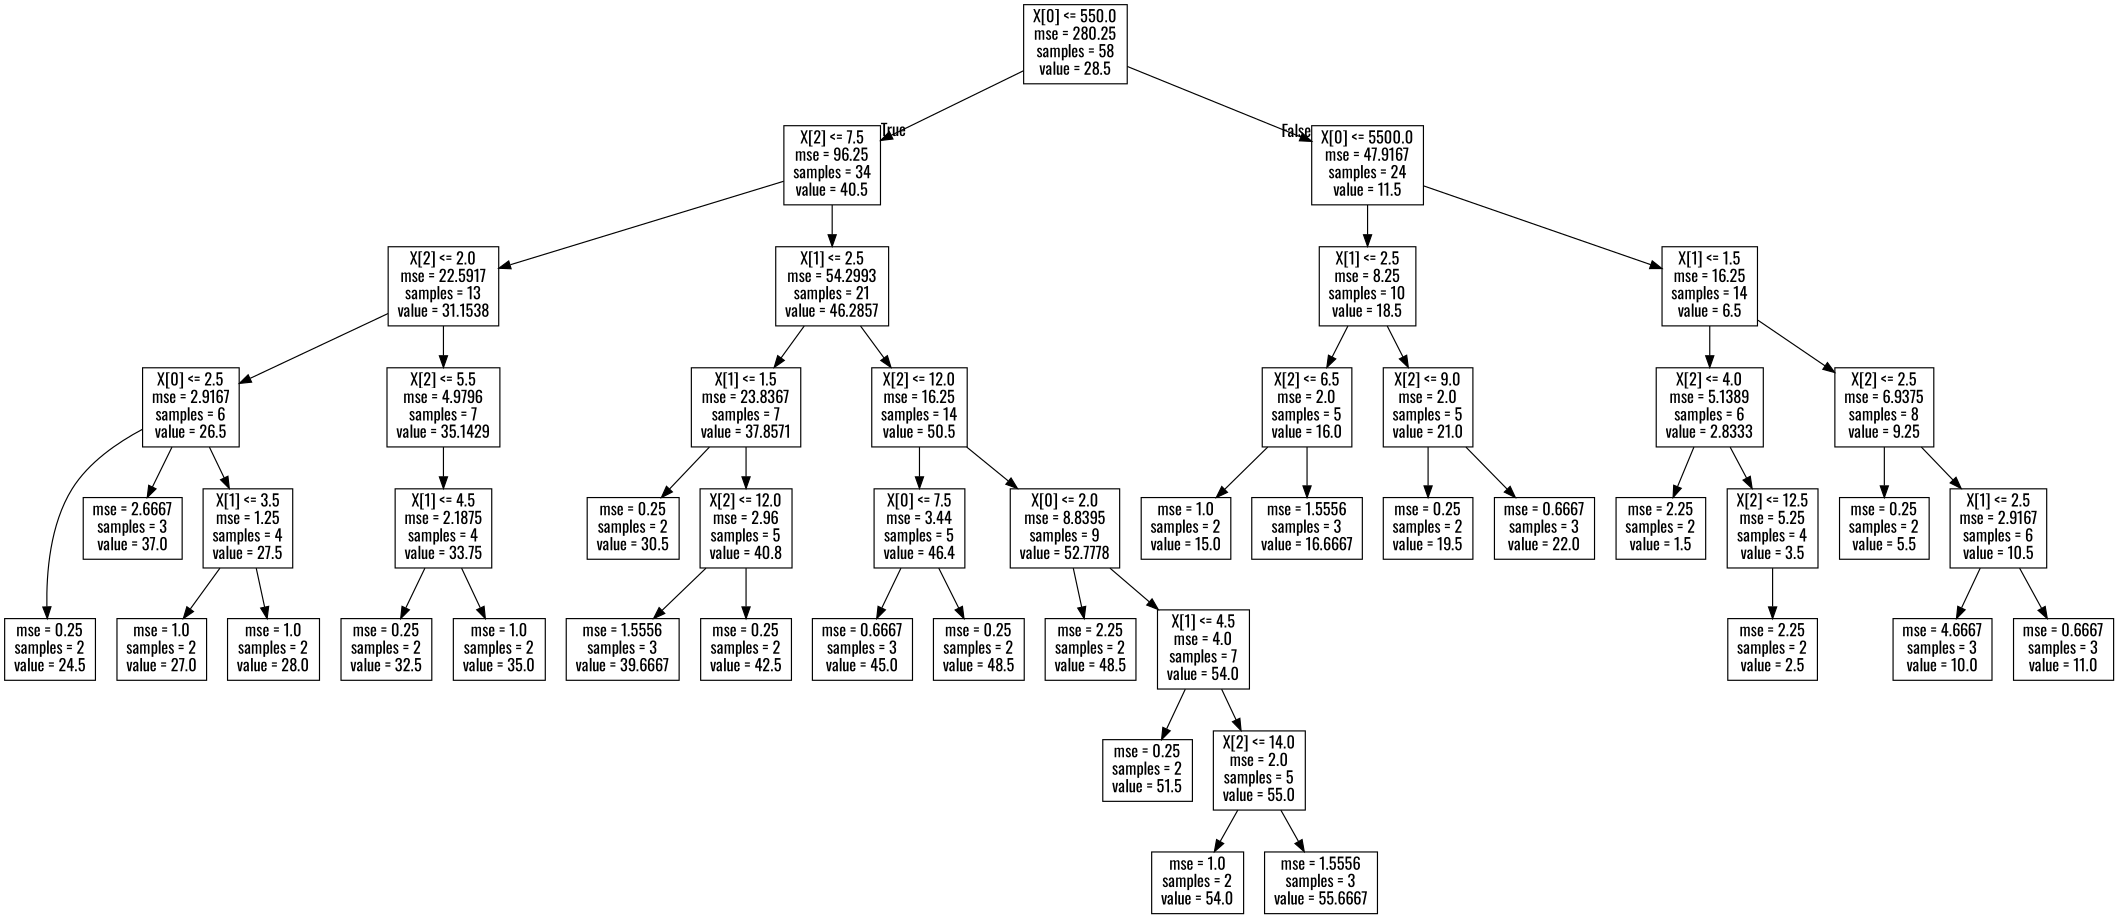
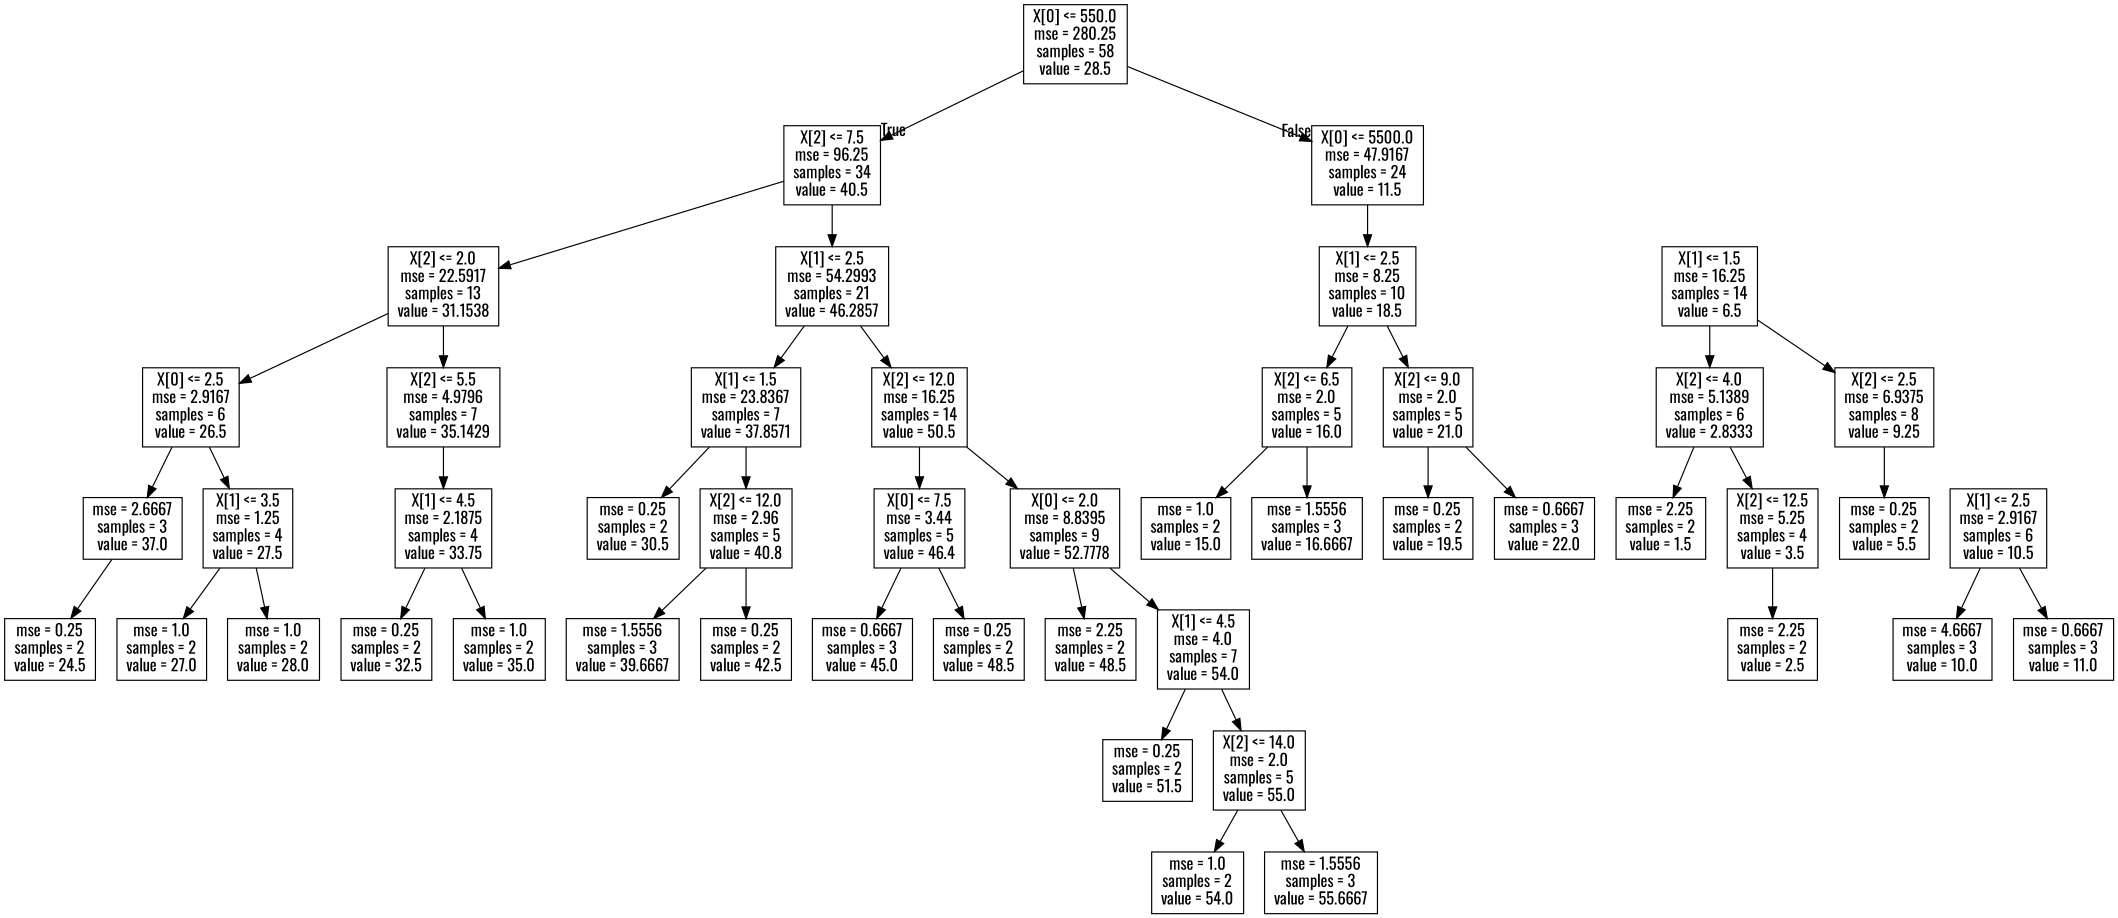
edge "X[0] <= 5500.0 mse = 47.9167 samples = 24 value = 11.5" -> "X[1] <= 1.5 mse = 16.25 samples = 14 value = 6.5": removed
edge "X[2] <= 2.5 mse = 6.9375 samples = 8 value = 9.25" -> "X[1] <= 2.5 mse = 2.9167 samples = 6 value = 10.5": removed
edge "X[0] <= 2.5 mse = 2.9167 samples = 6 value = 26.5" -> "mse = 0.25 samples = 2 value = 24.5": now "mse = 2.6667 samples = 3 value = 37.0" -> "mse = 0.25 samples = 2 value = 24.5"
